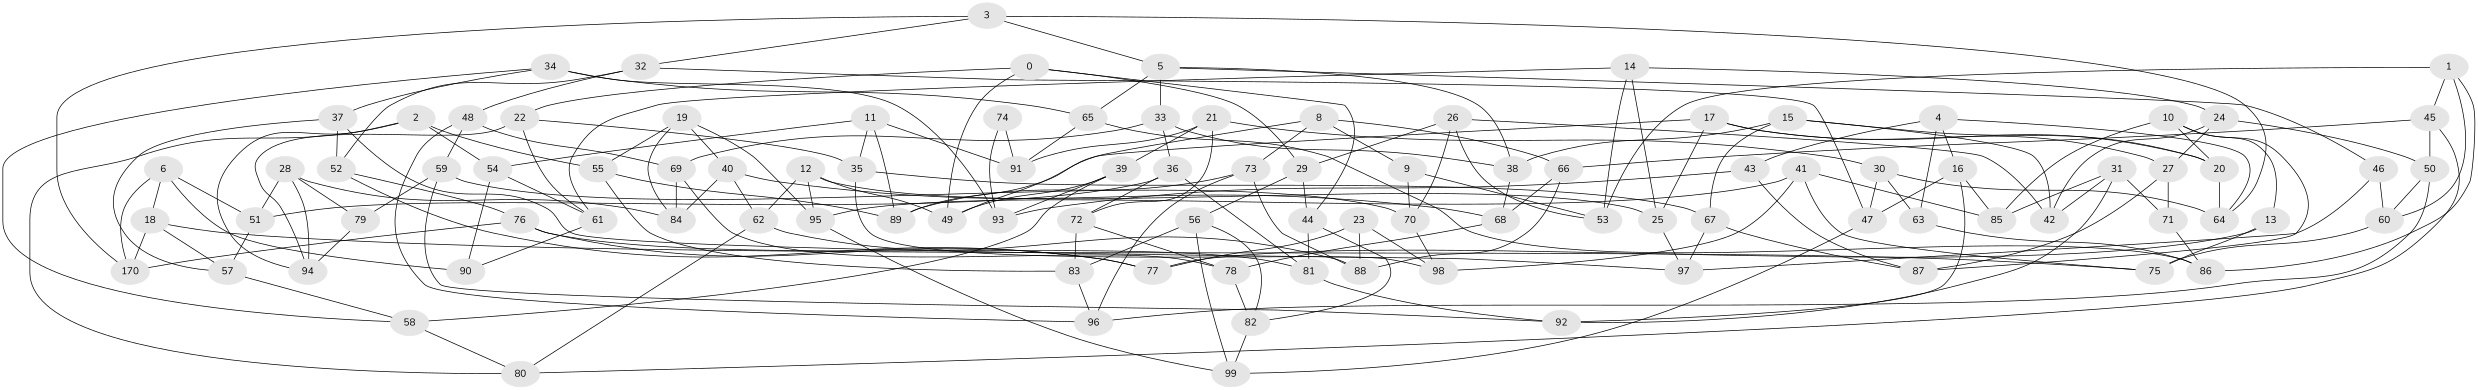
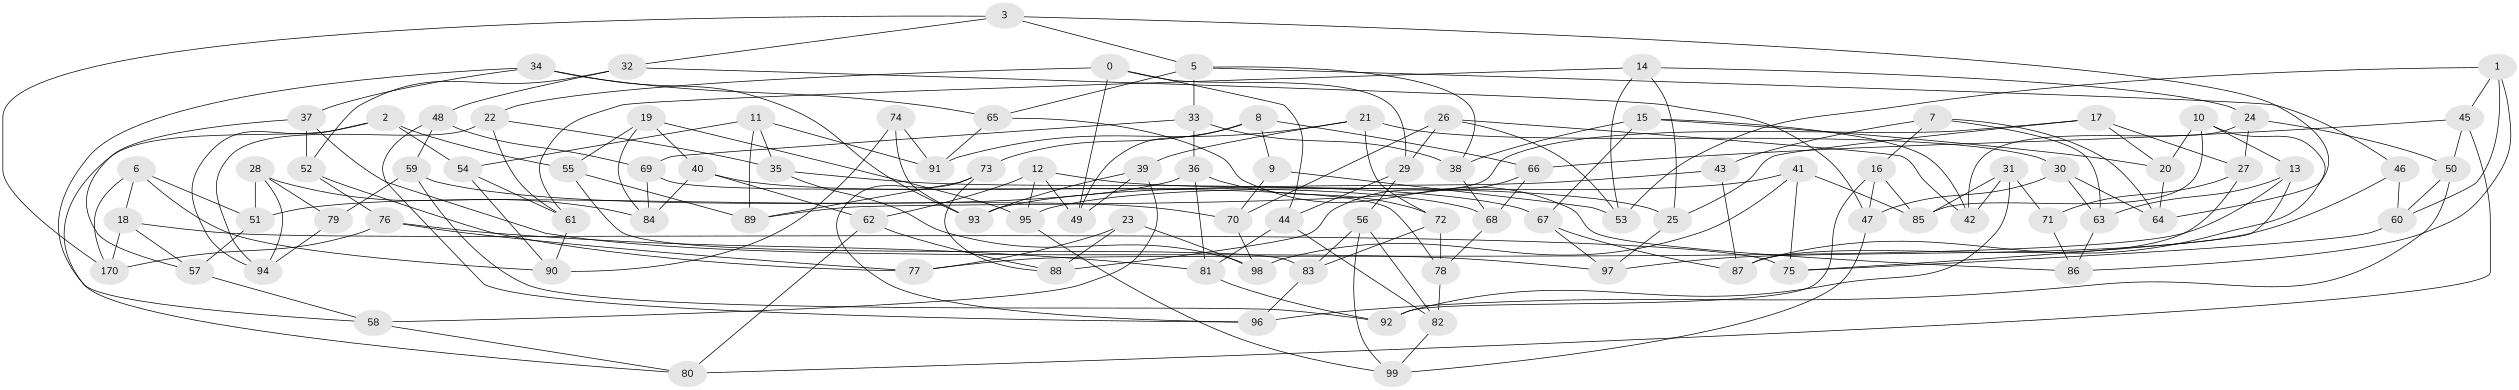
node "4": label "4" -> "7"
edge "13" -- "63": added
edge "74" -- "90": added
